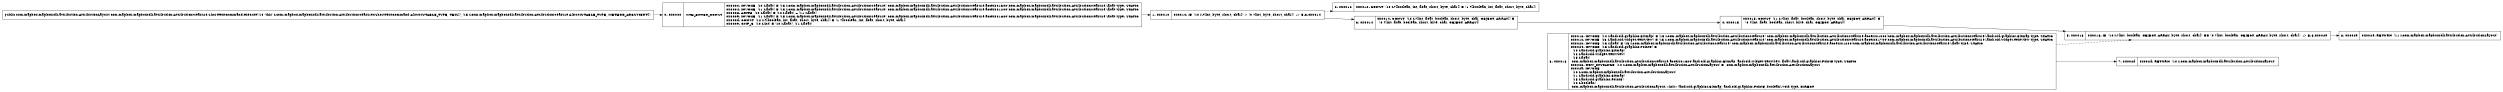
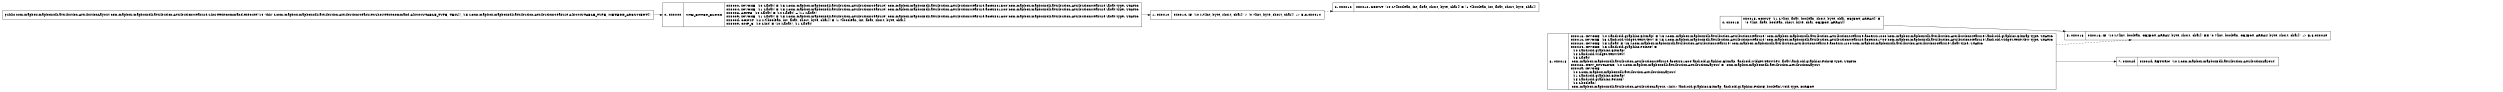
node "0: 0x0000": text "MTH_ENTER_CONST" -> "MTH_ENTER_BLOCK"
node "3: 0x0014": removed
node "8: 0x002e": removed
